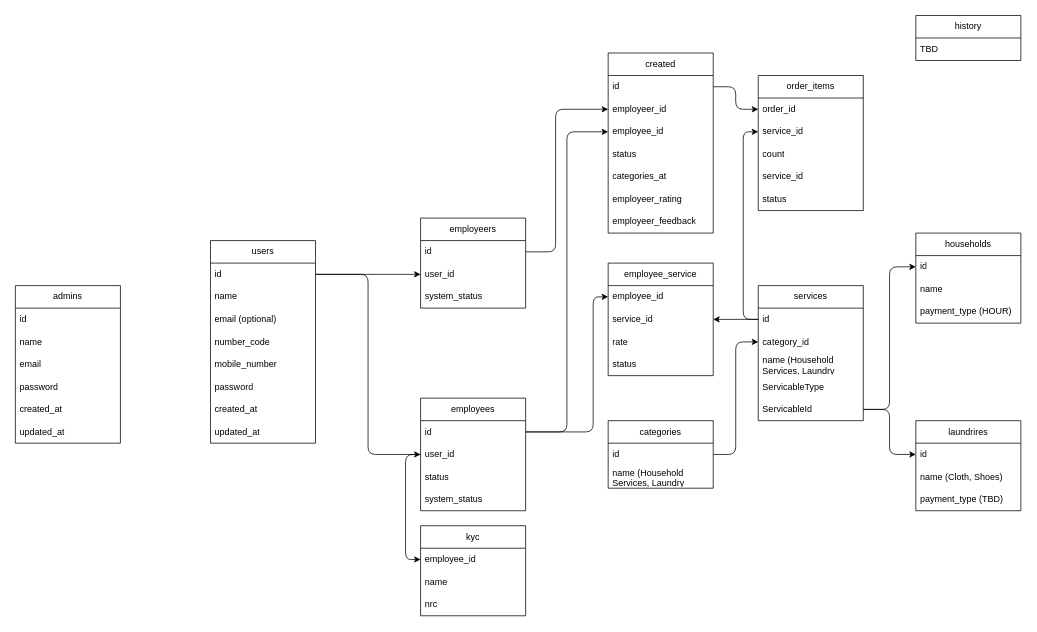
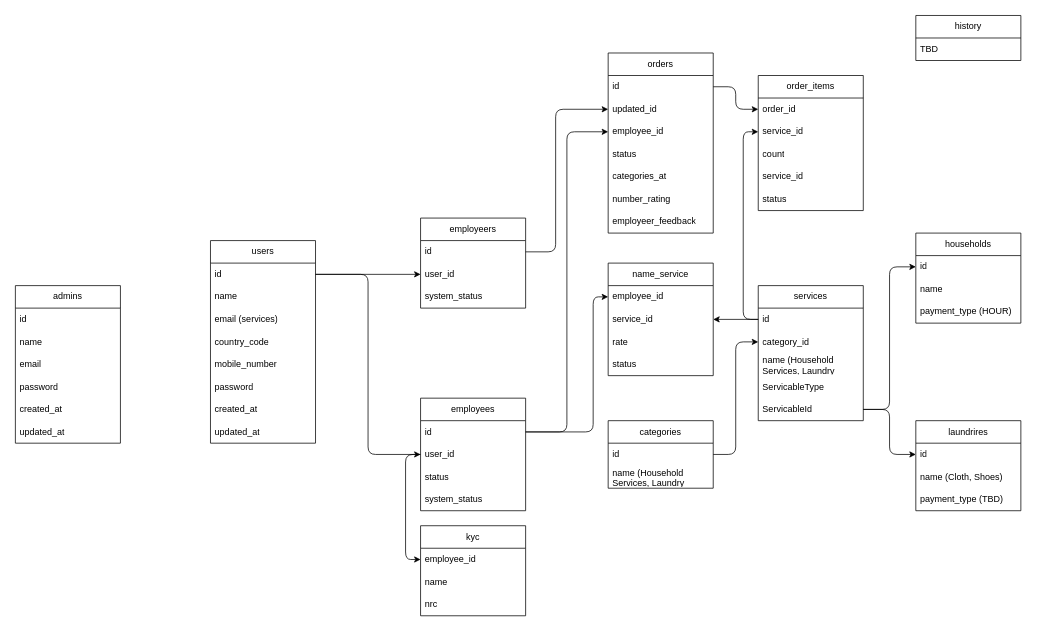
node "created": label "created" -> "orders"
node "employeer_id": label "employeer_id" -> "updated_id"
node "employeer_rating": label "employeer_rating" -> "number_rating"
node "employee_service": label "employee_service" -> "name_service"
node "email (optional)": label "email (optional)" -> "email (services)"
node "number_code": label "number_code" -> "country_code"
